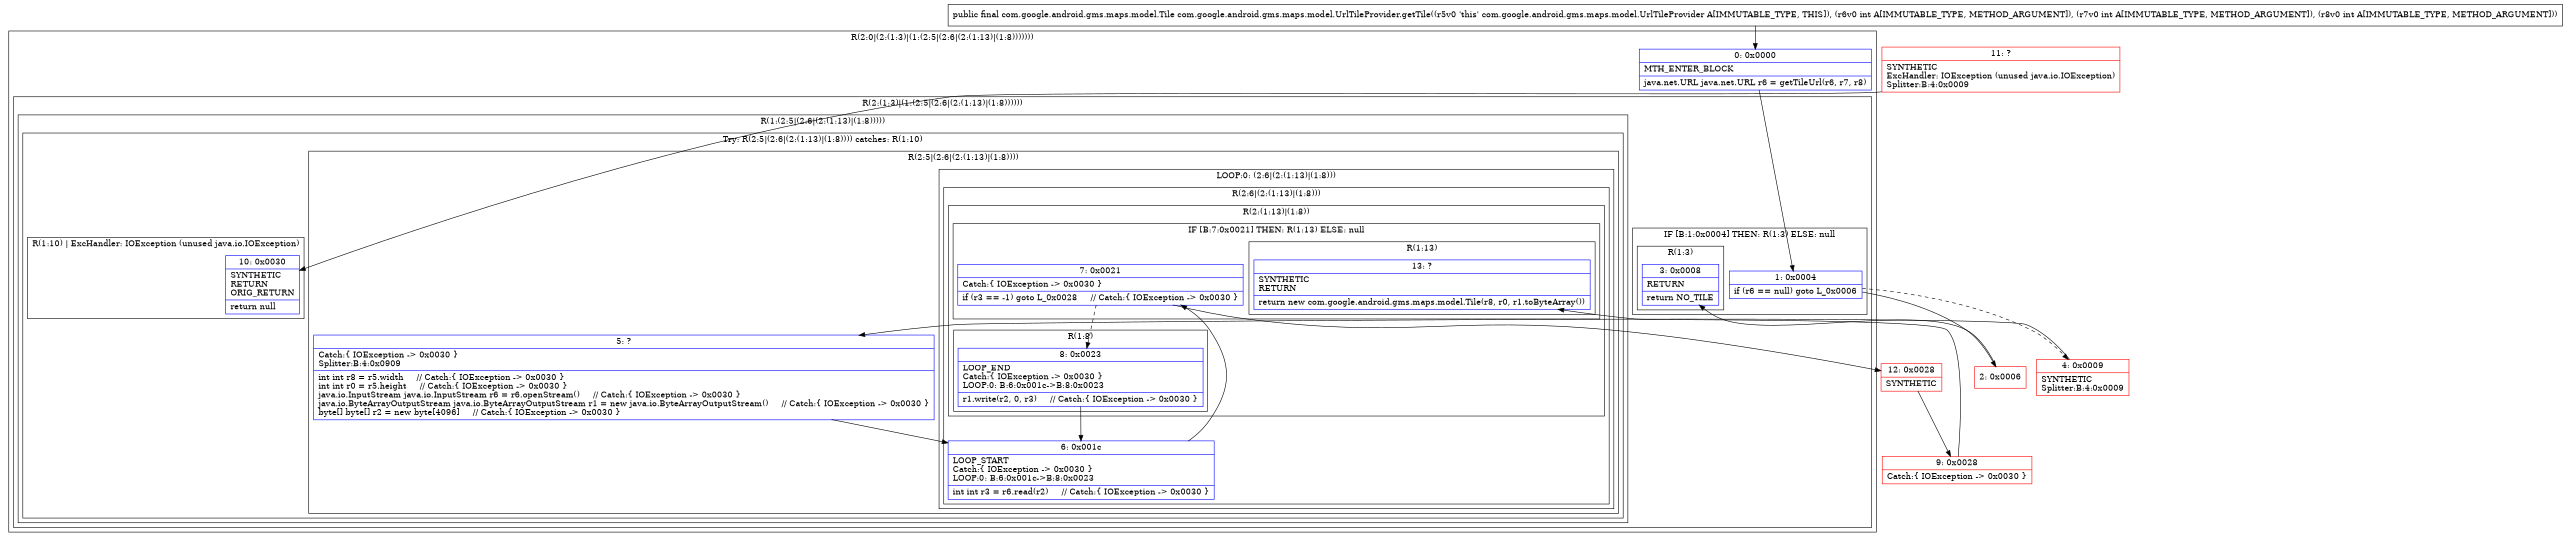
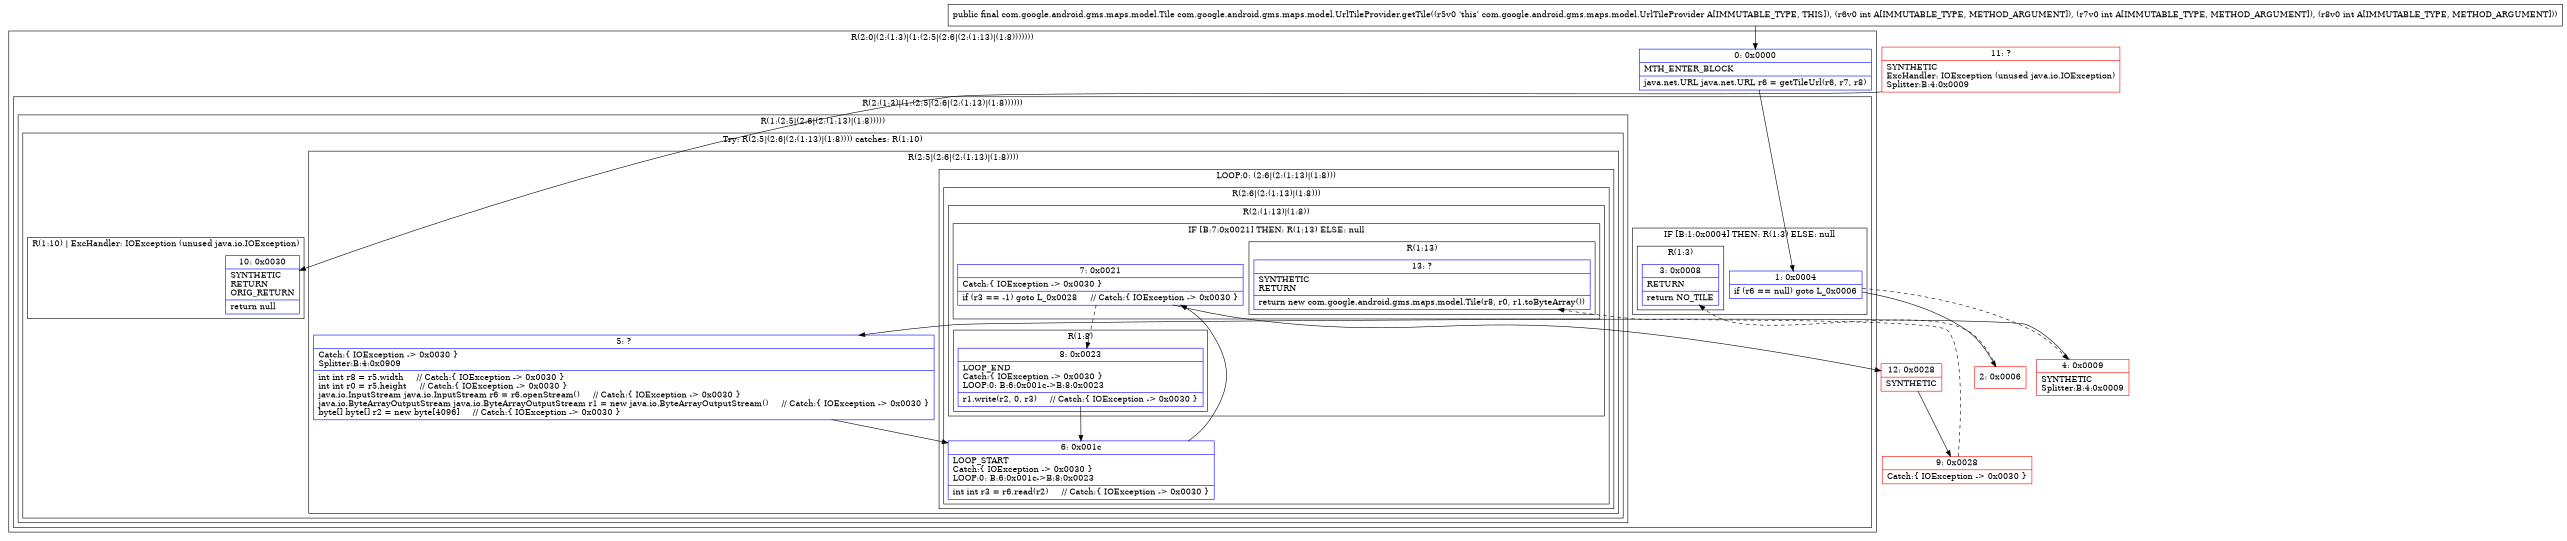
edge "2: 0x0006" -> "3: 0x0008": style solid -> dashed
edge "9: 0x0028" -> "13: ?": style solid -> dashed
